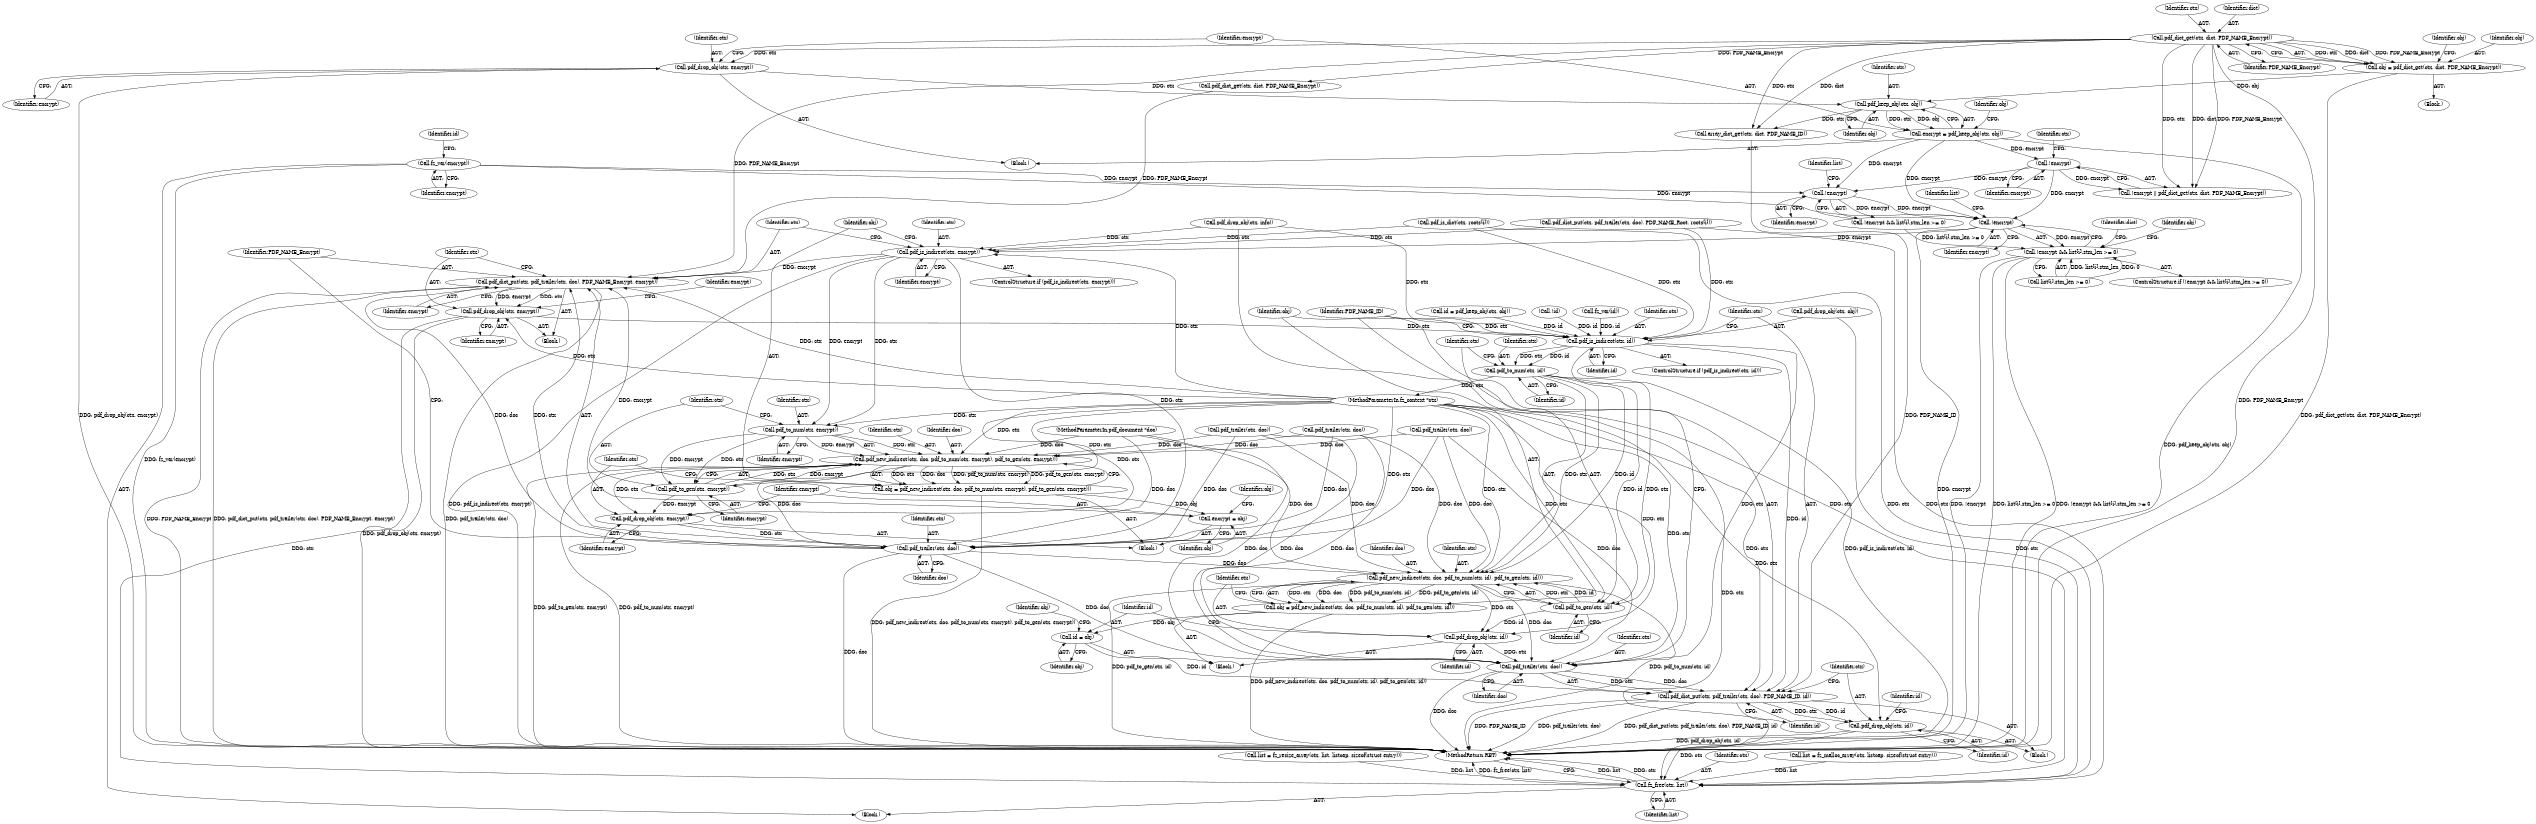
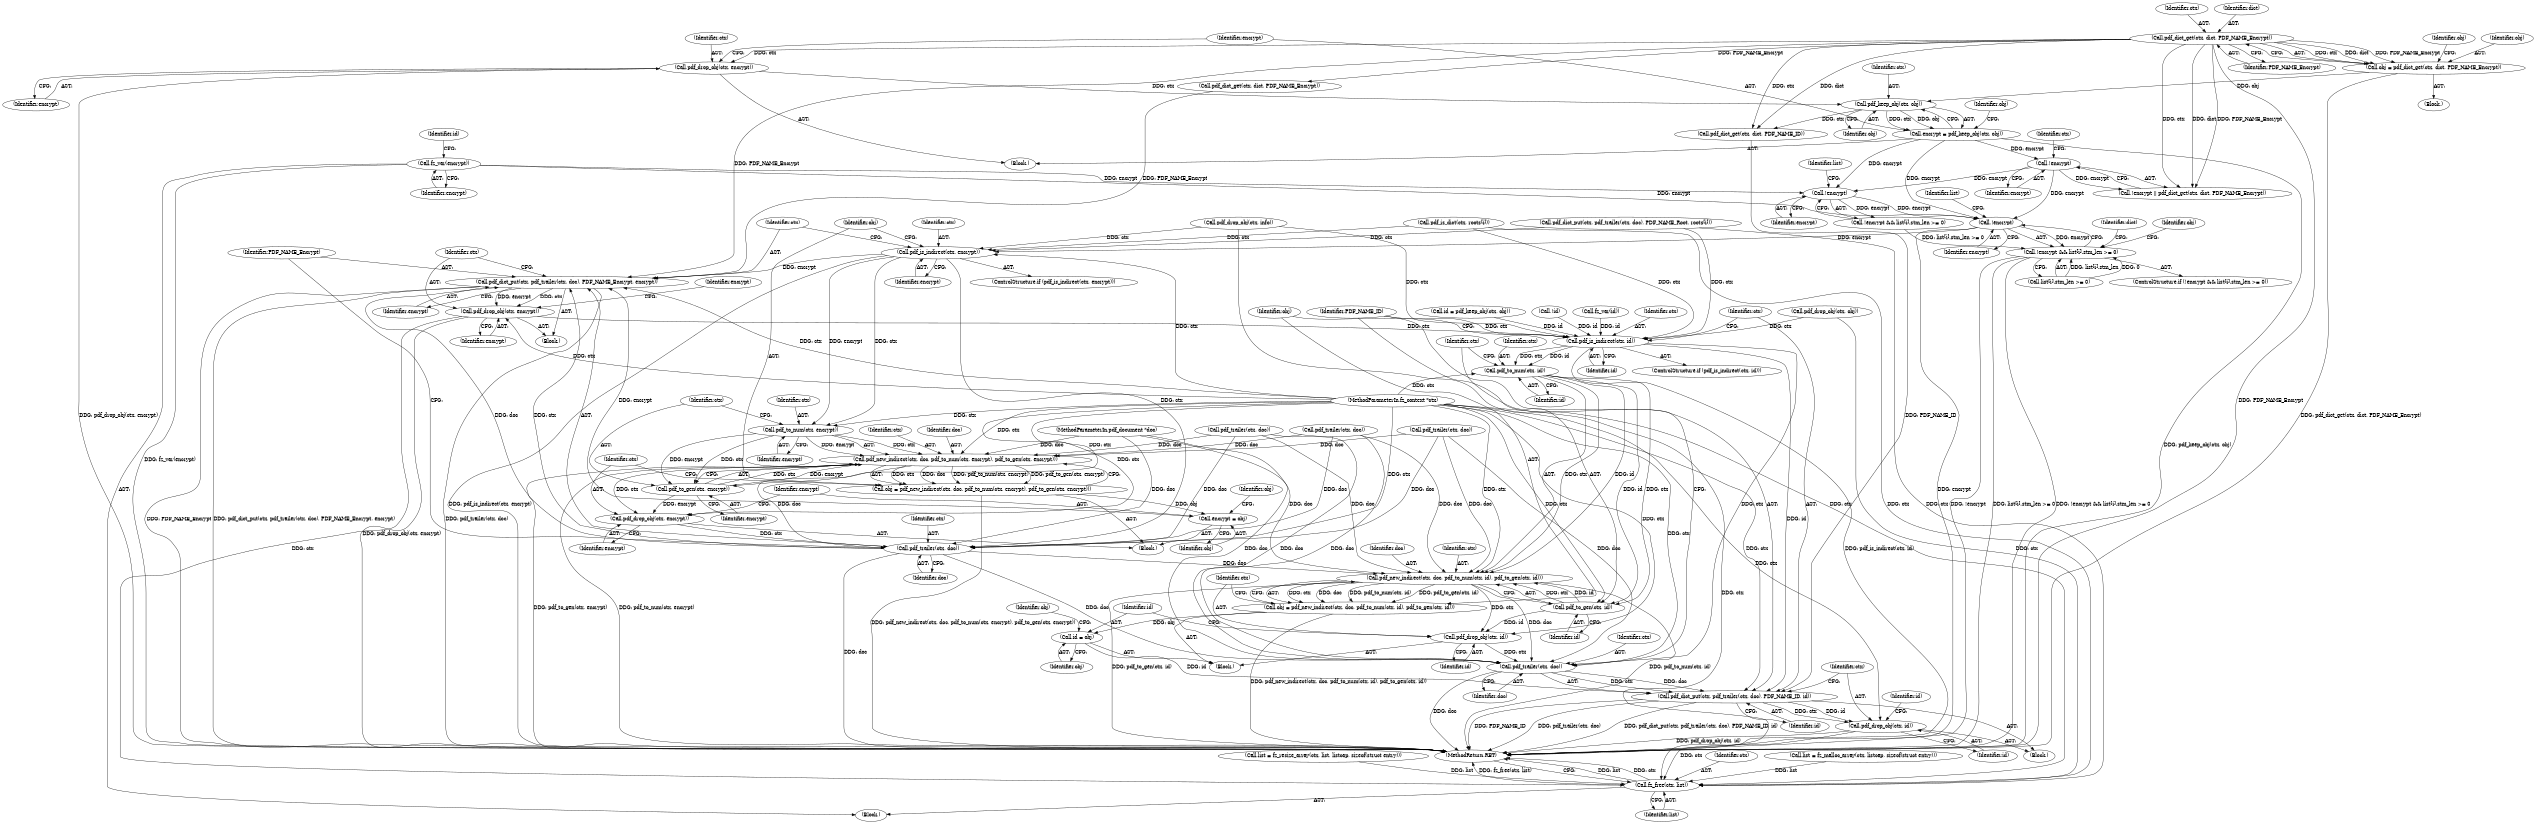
node "(Call,array_dict_get(ctx, dict, PDF_NAME_ID))": label "(Call,array_dict_get(ctx, dict, PDF_NAME_ID))" -> "(Call,pdf_dict_get(ctx, dict, PDF_NAME_ID))"
edge "(Call,pdf_drop_obj(ctx, obj))" -> "(Call,pdf_is_indirect(ctx, id))": label "AST: " -> "DDG: ctx"
edge "(Call,pdf_to_num(ctx, id))" -> "(MethodParameterIn,fz_context *ctx)": reversed
